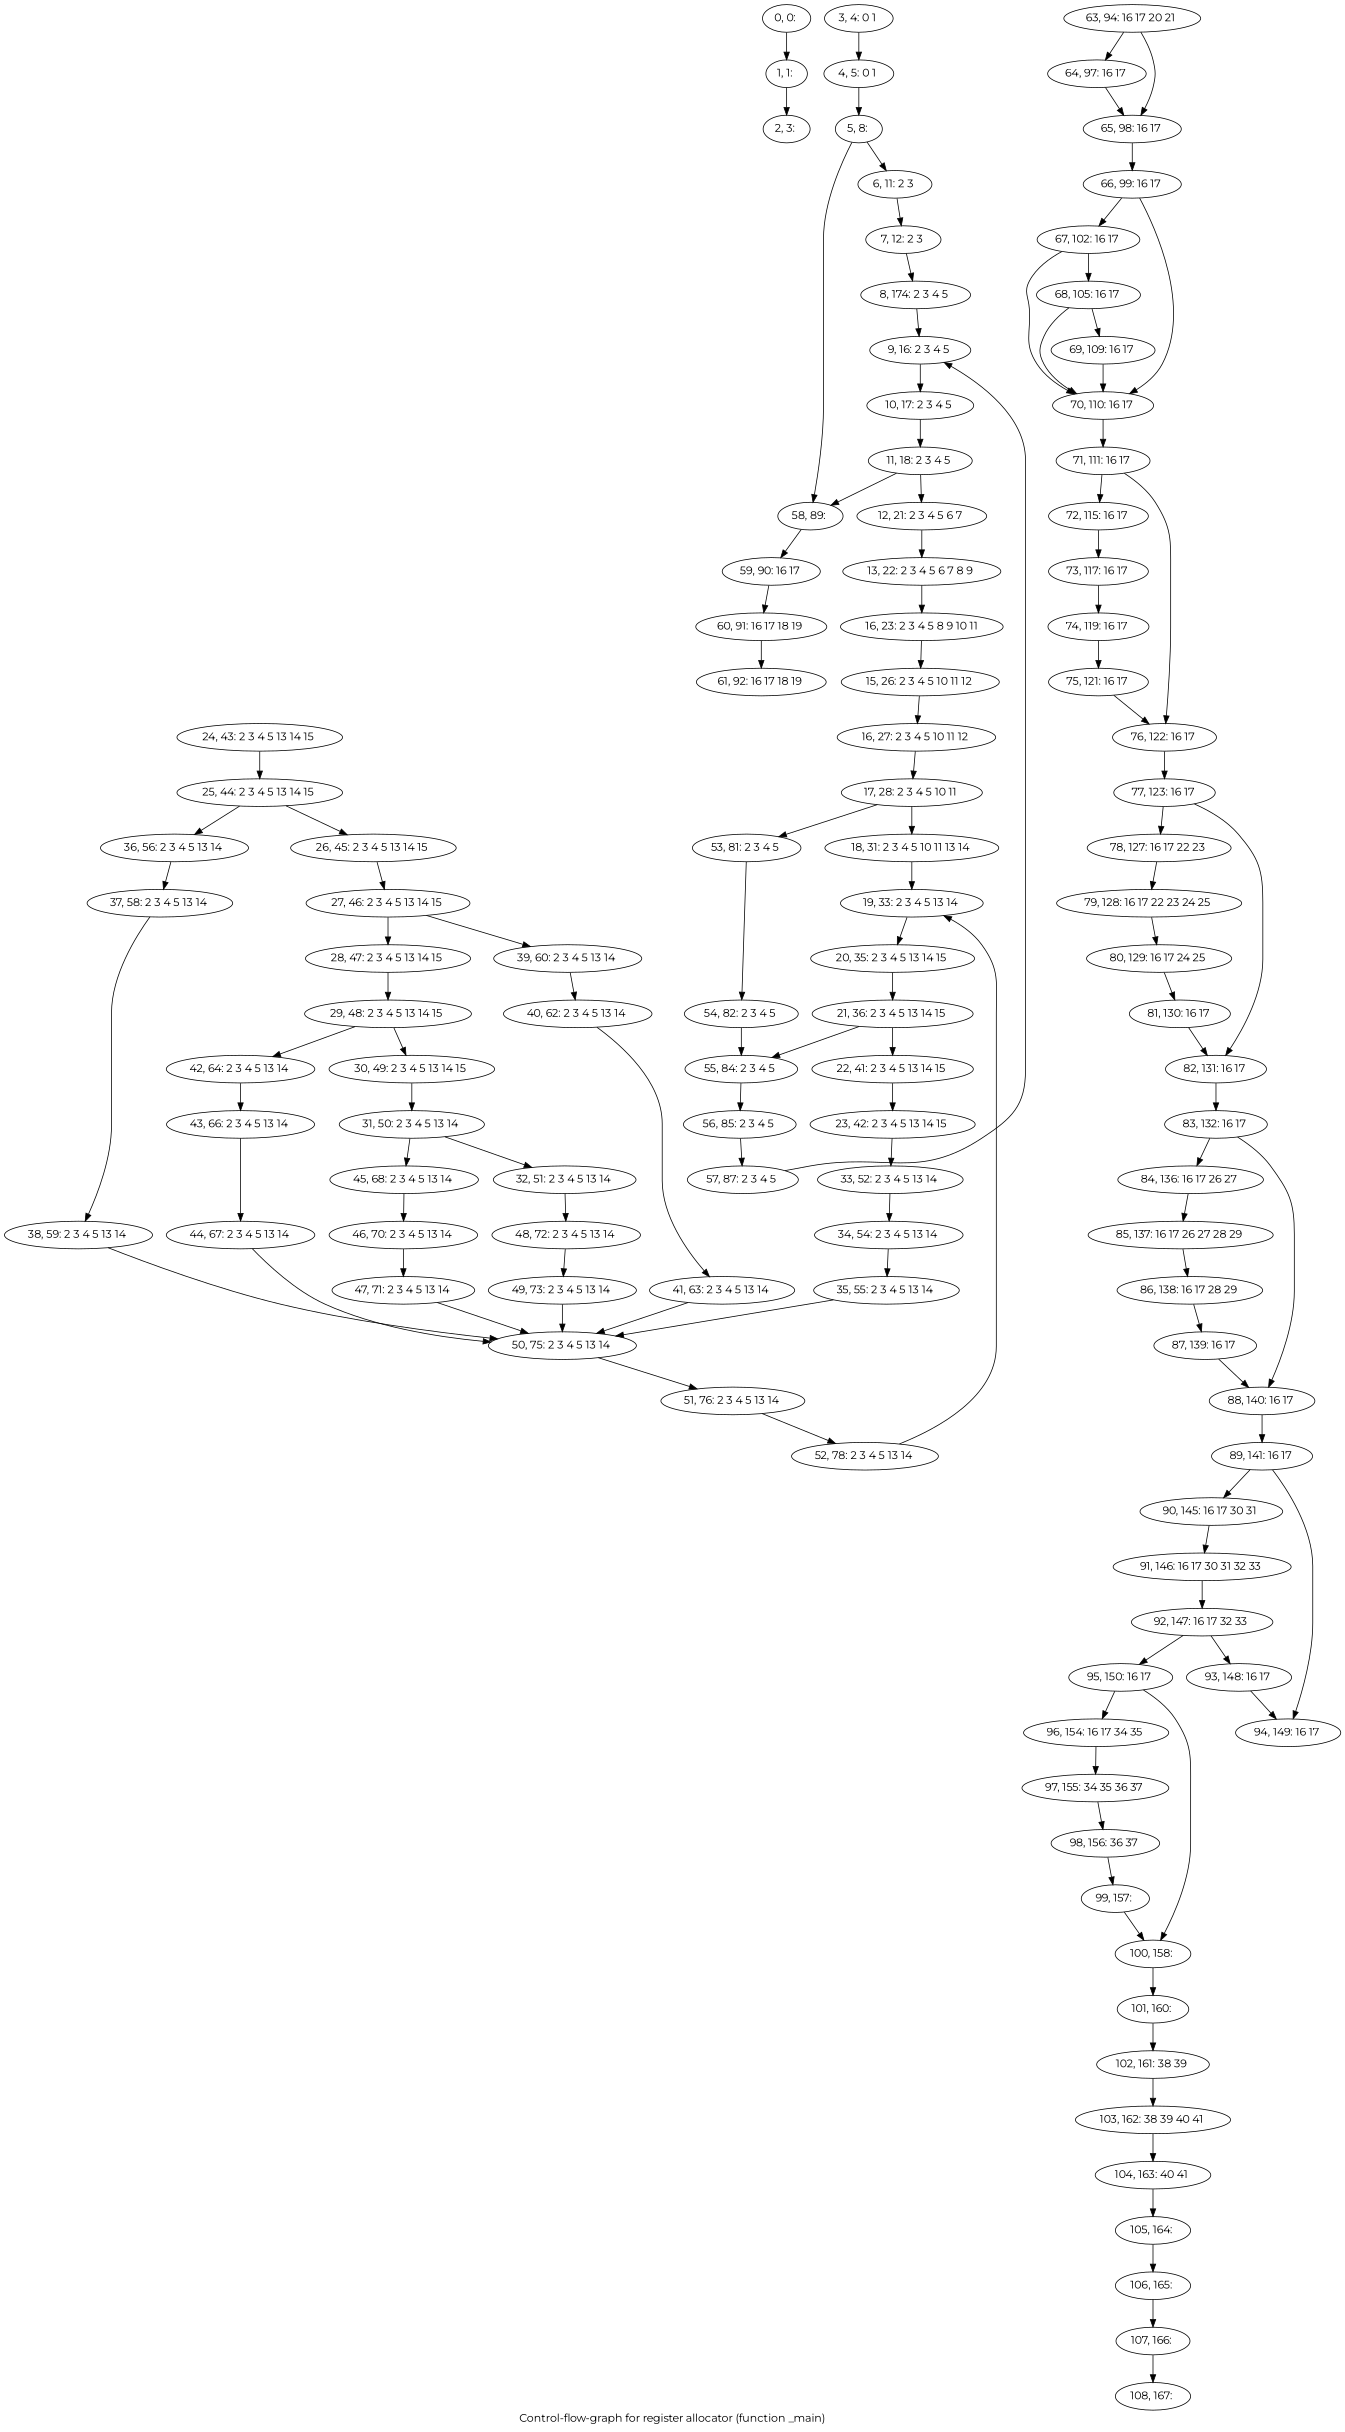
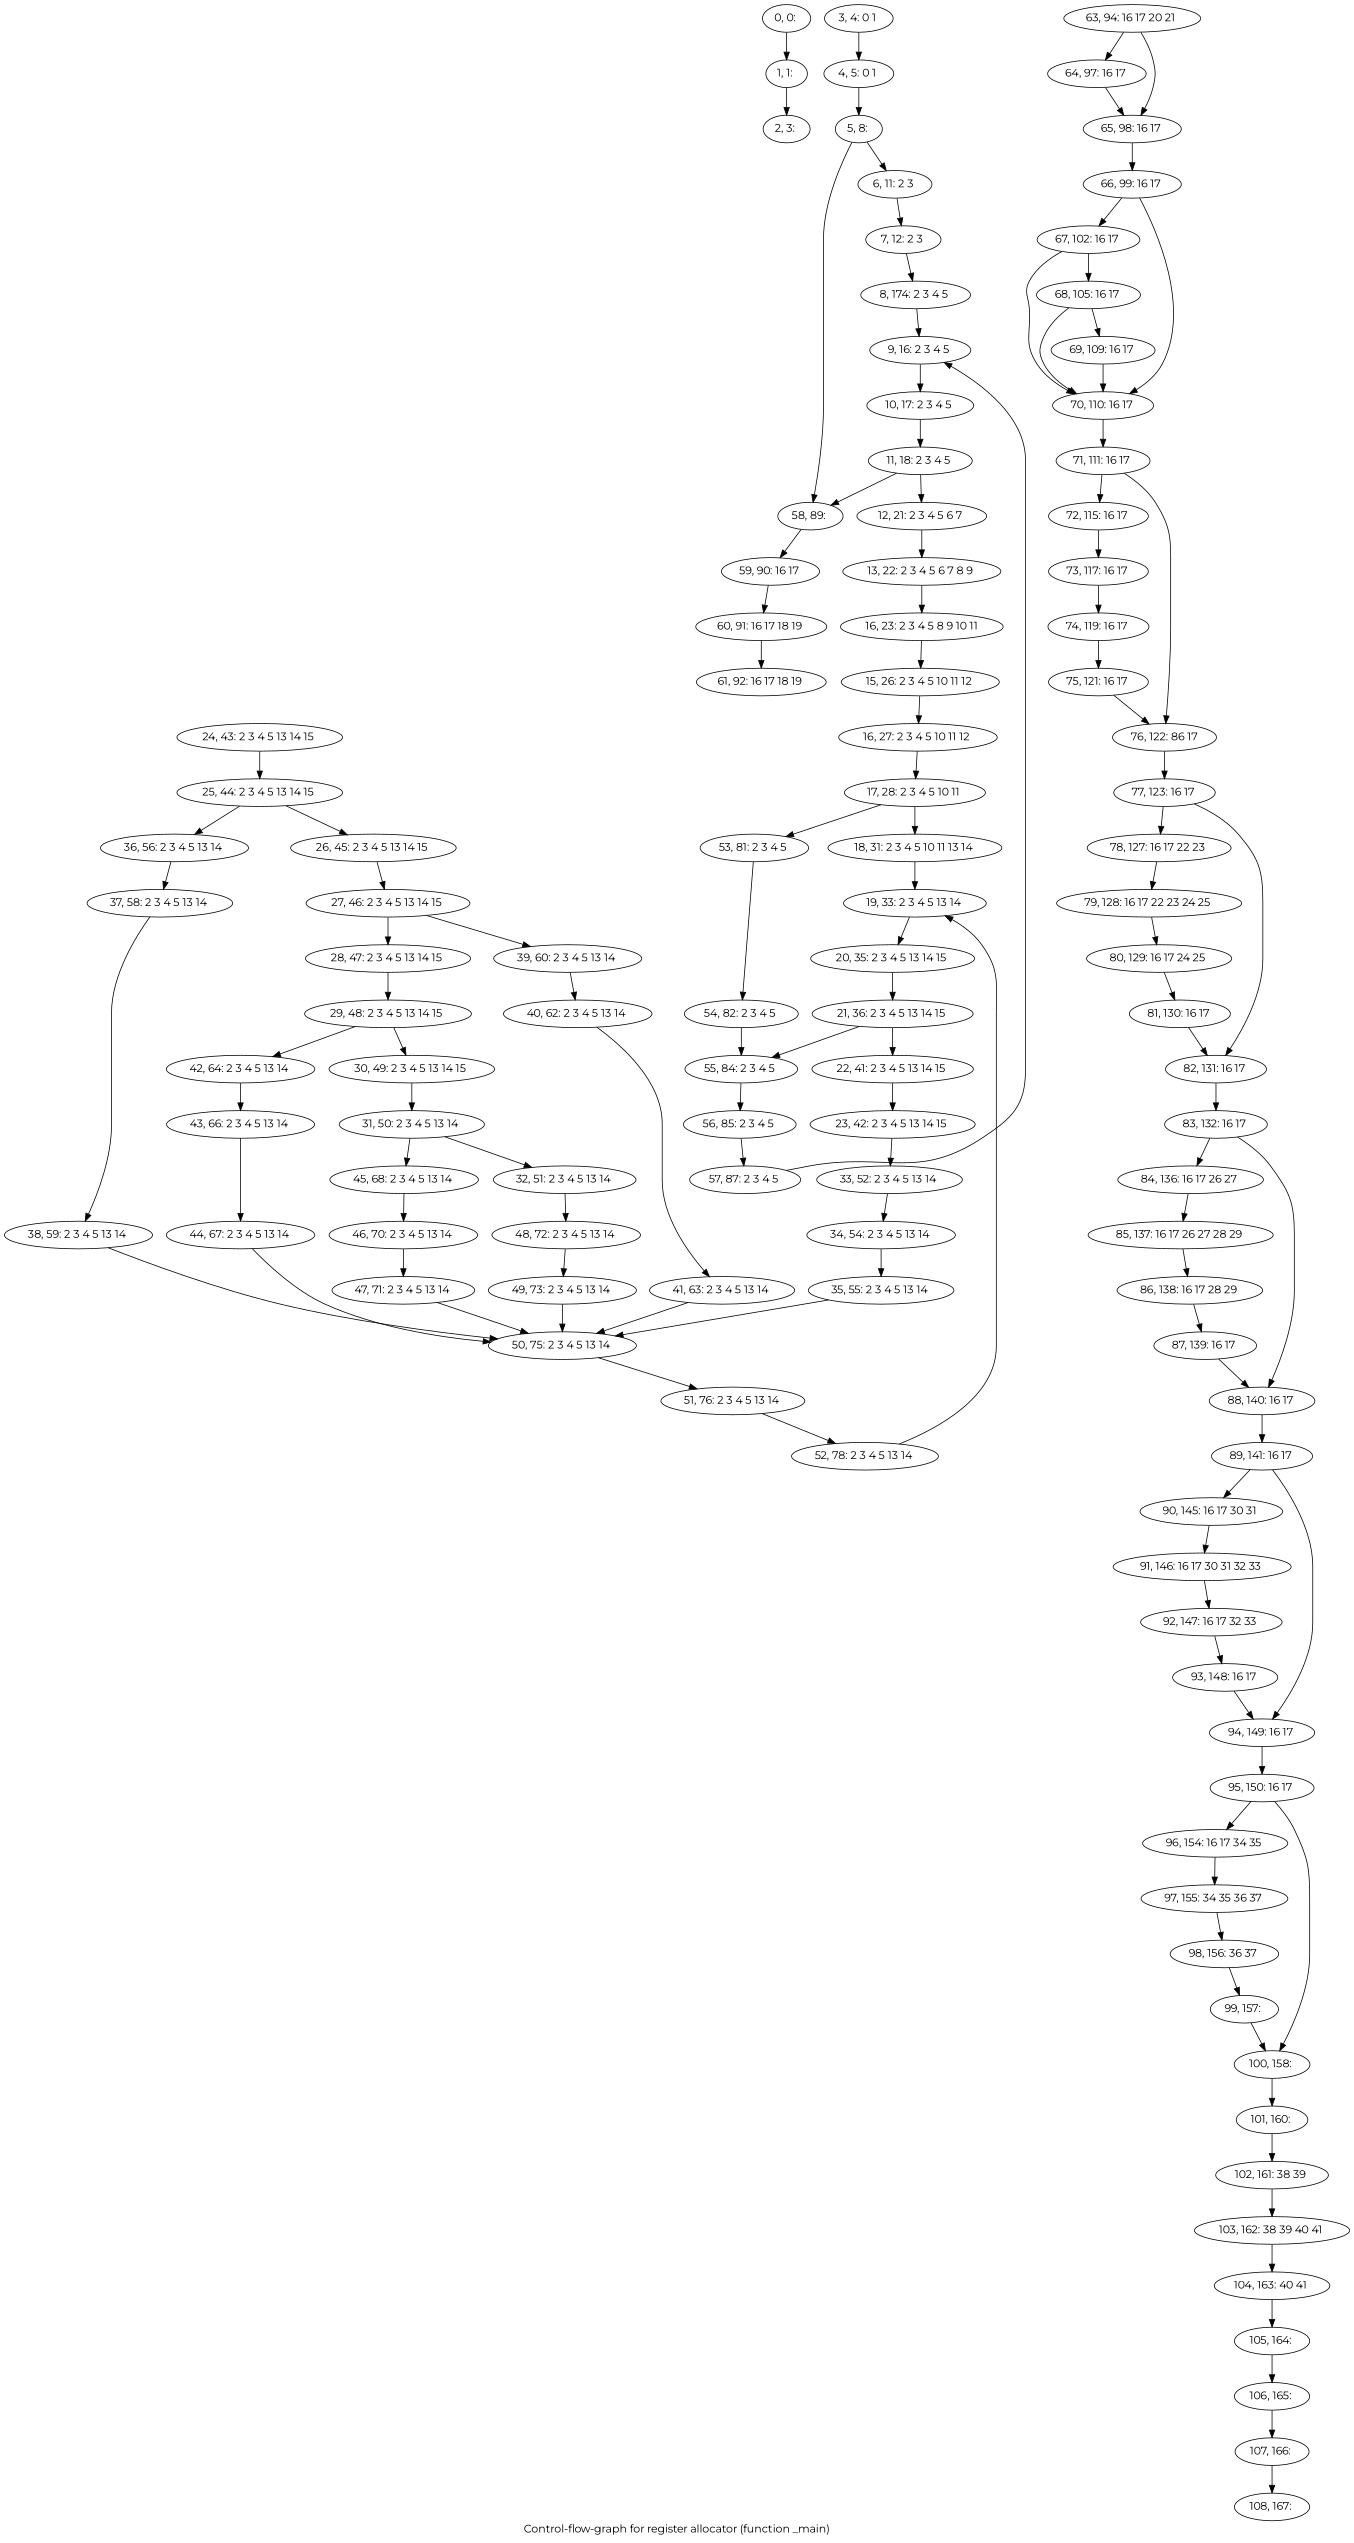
node "76, 122: 16 17": label "76, 122: 16 17" -> "76, 122: 86 17"
edge "92, 147: 16 17 32 33" -> "95, 150: 16 17": now "94, 149: 16 17" -> "95, 150: 16 17"
